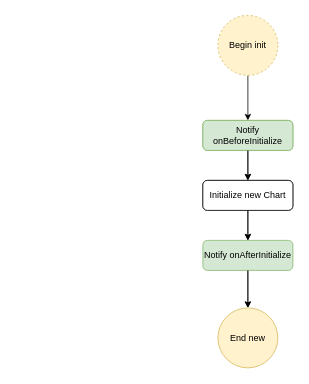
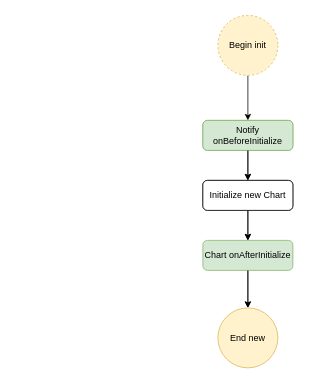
node "Notify onAfterInitialize": label "Notify onAfterInitialize" -> "Chart onAfterInitialize"
